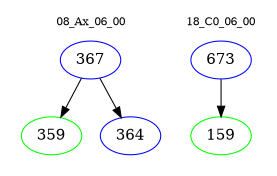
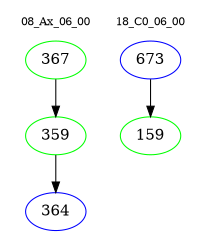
node "367": color blue -> green
edge "367" -> "364": now "359" -> "364"
